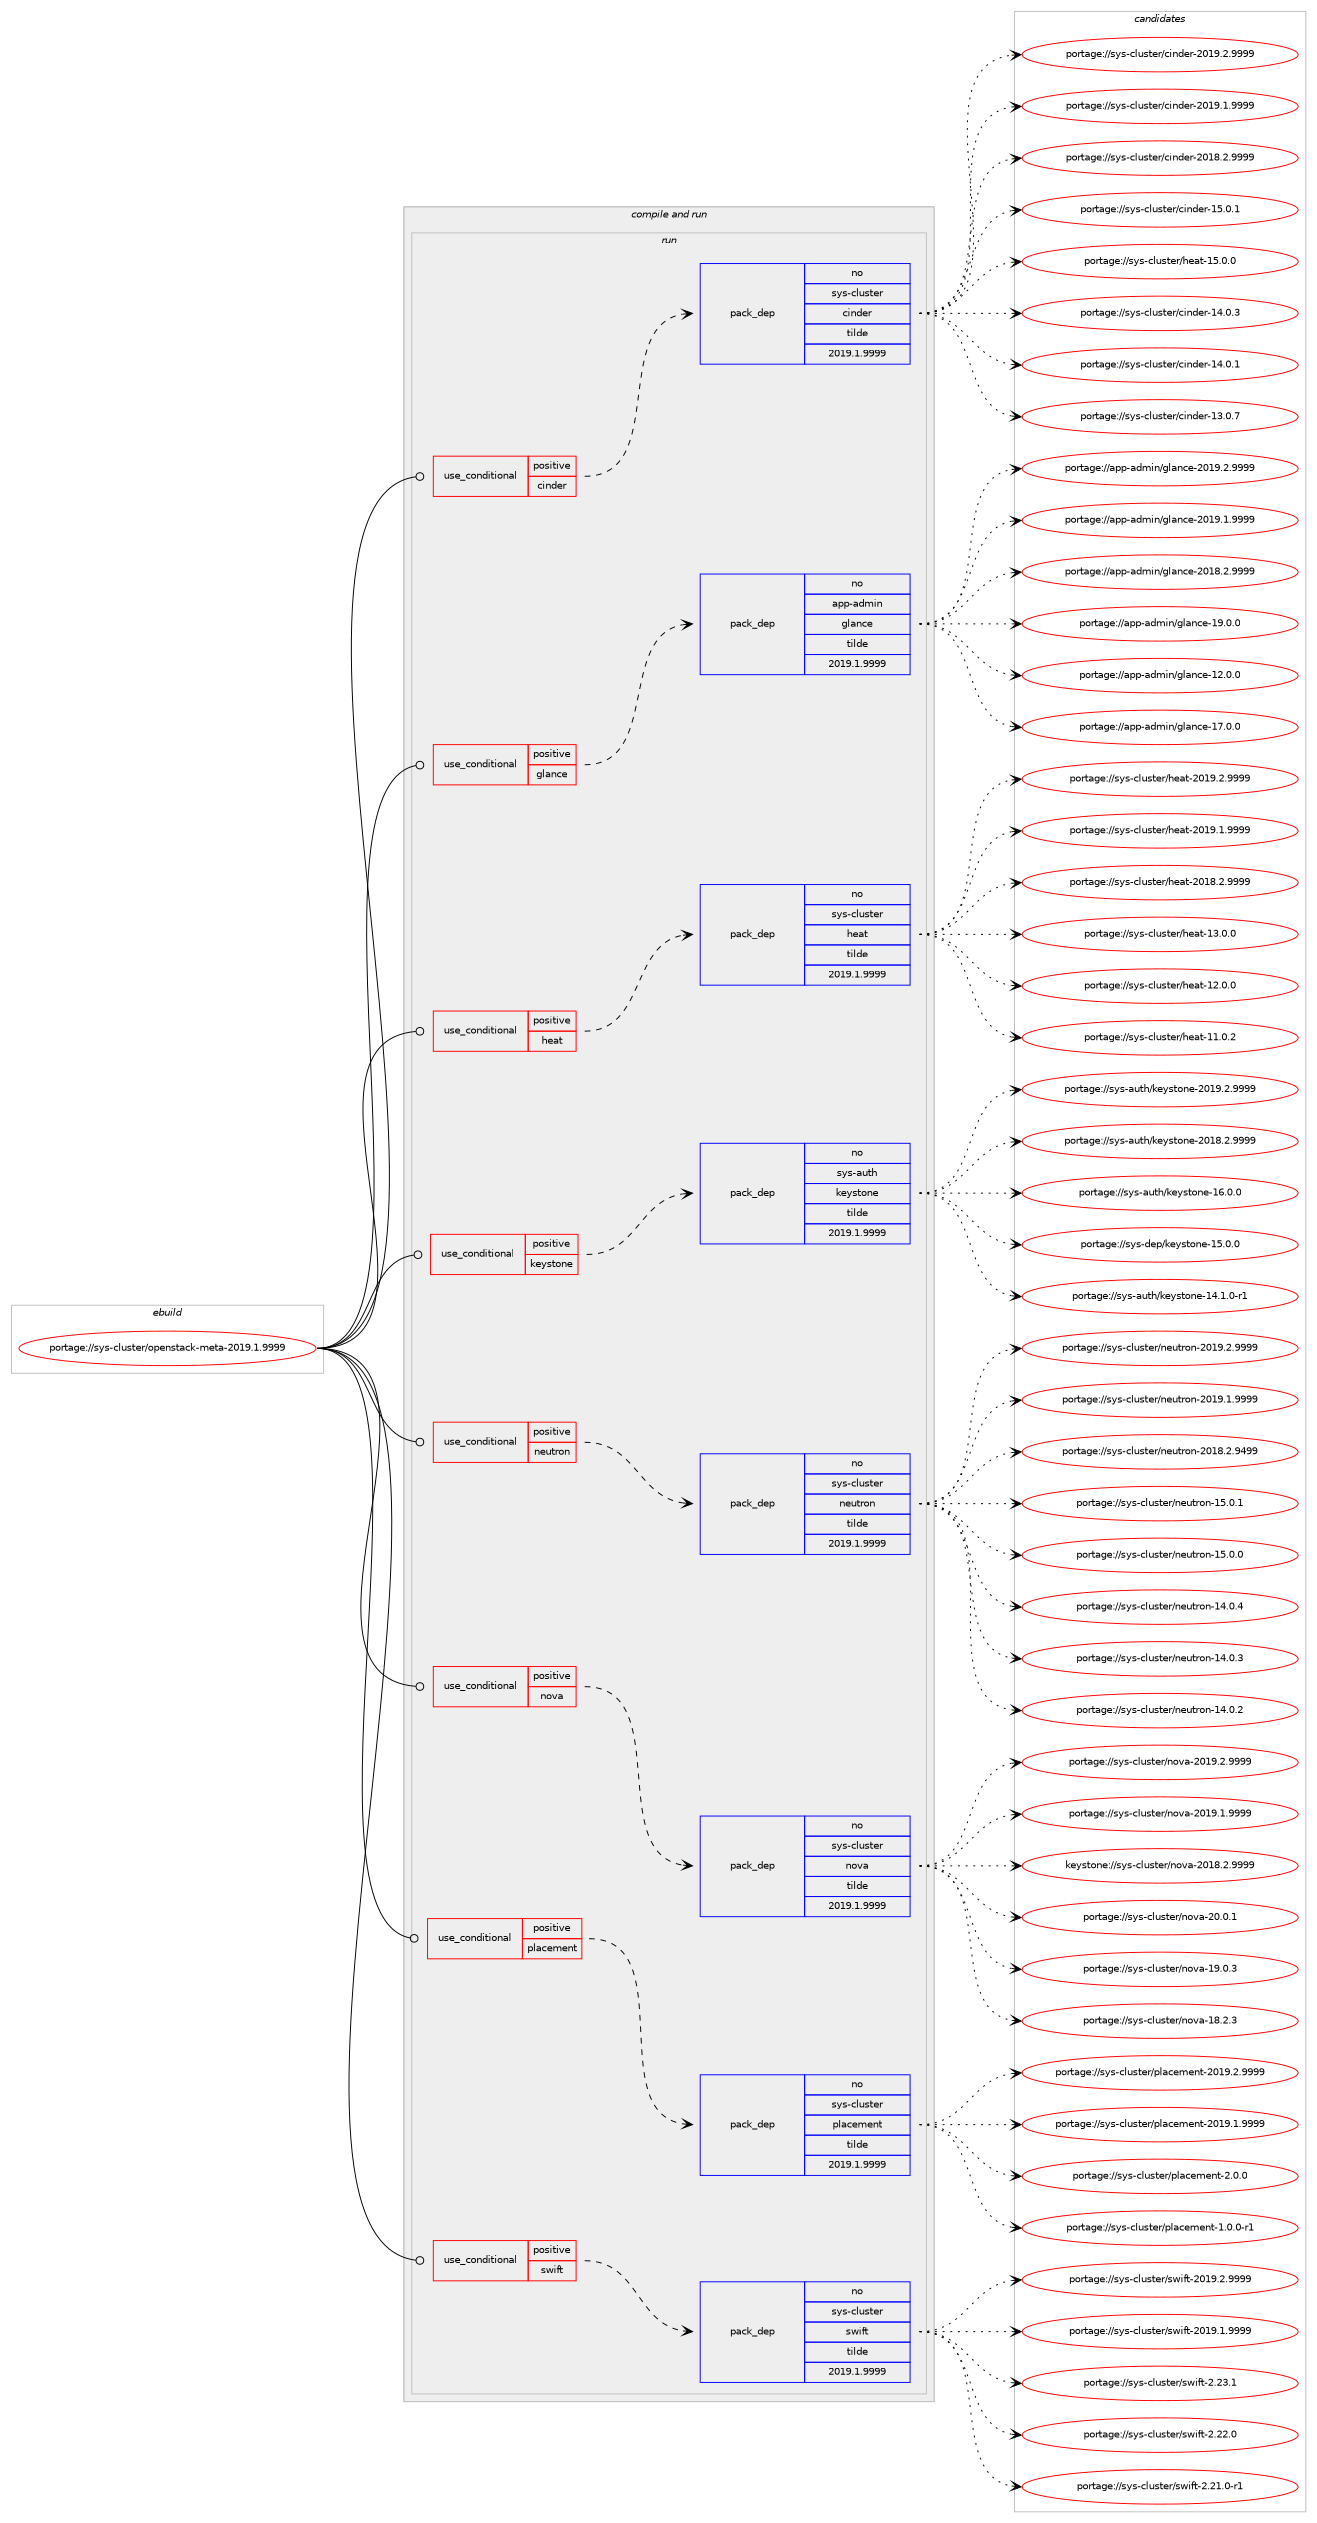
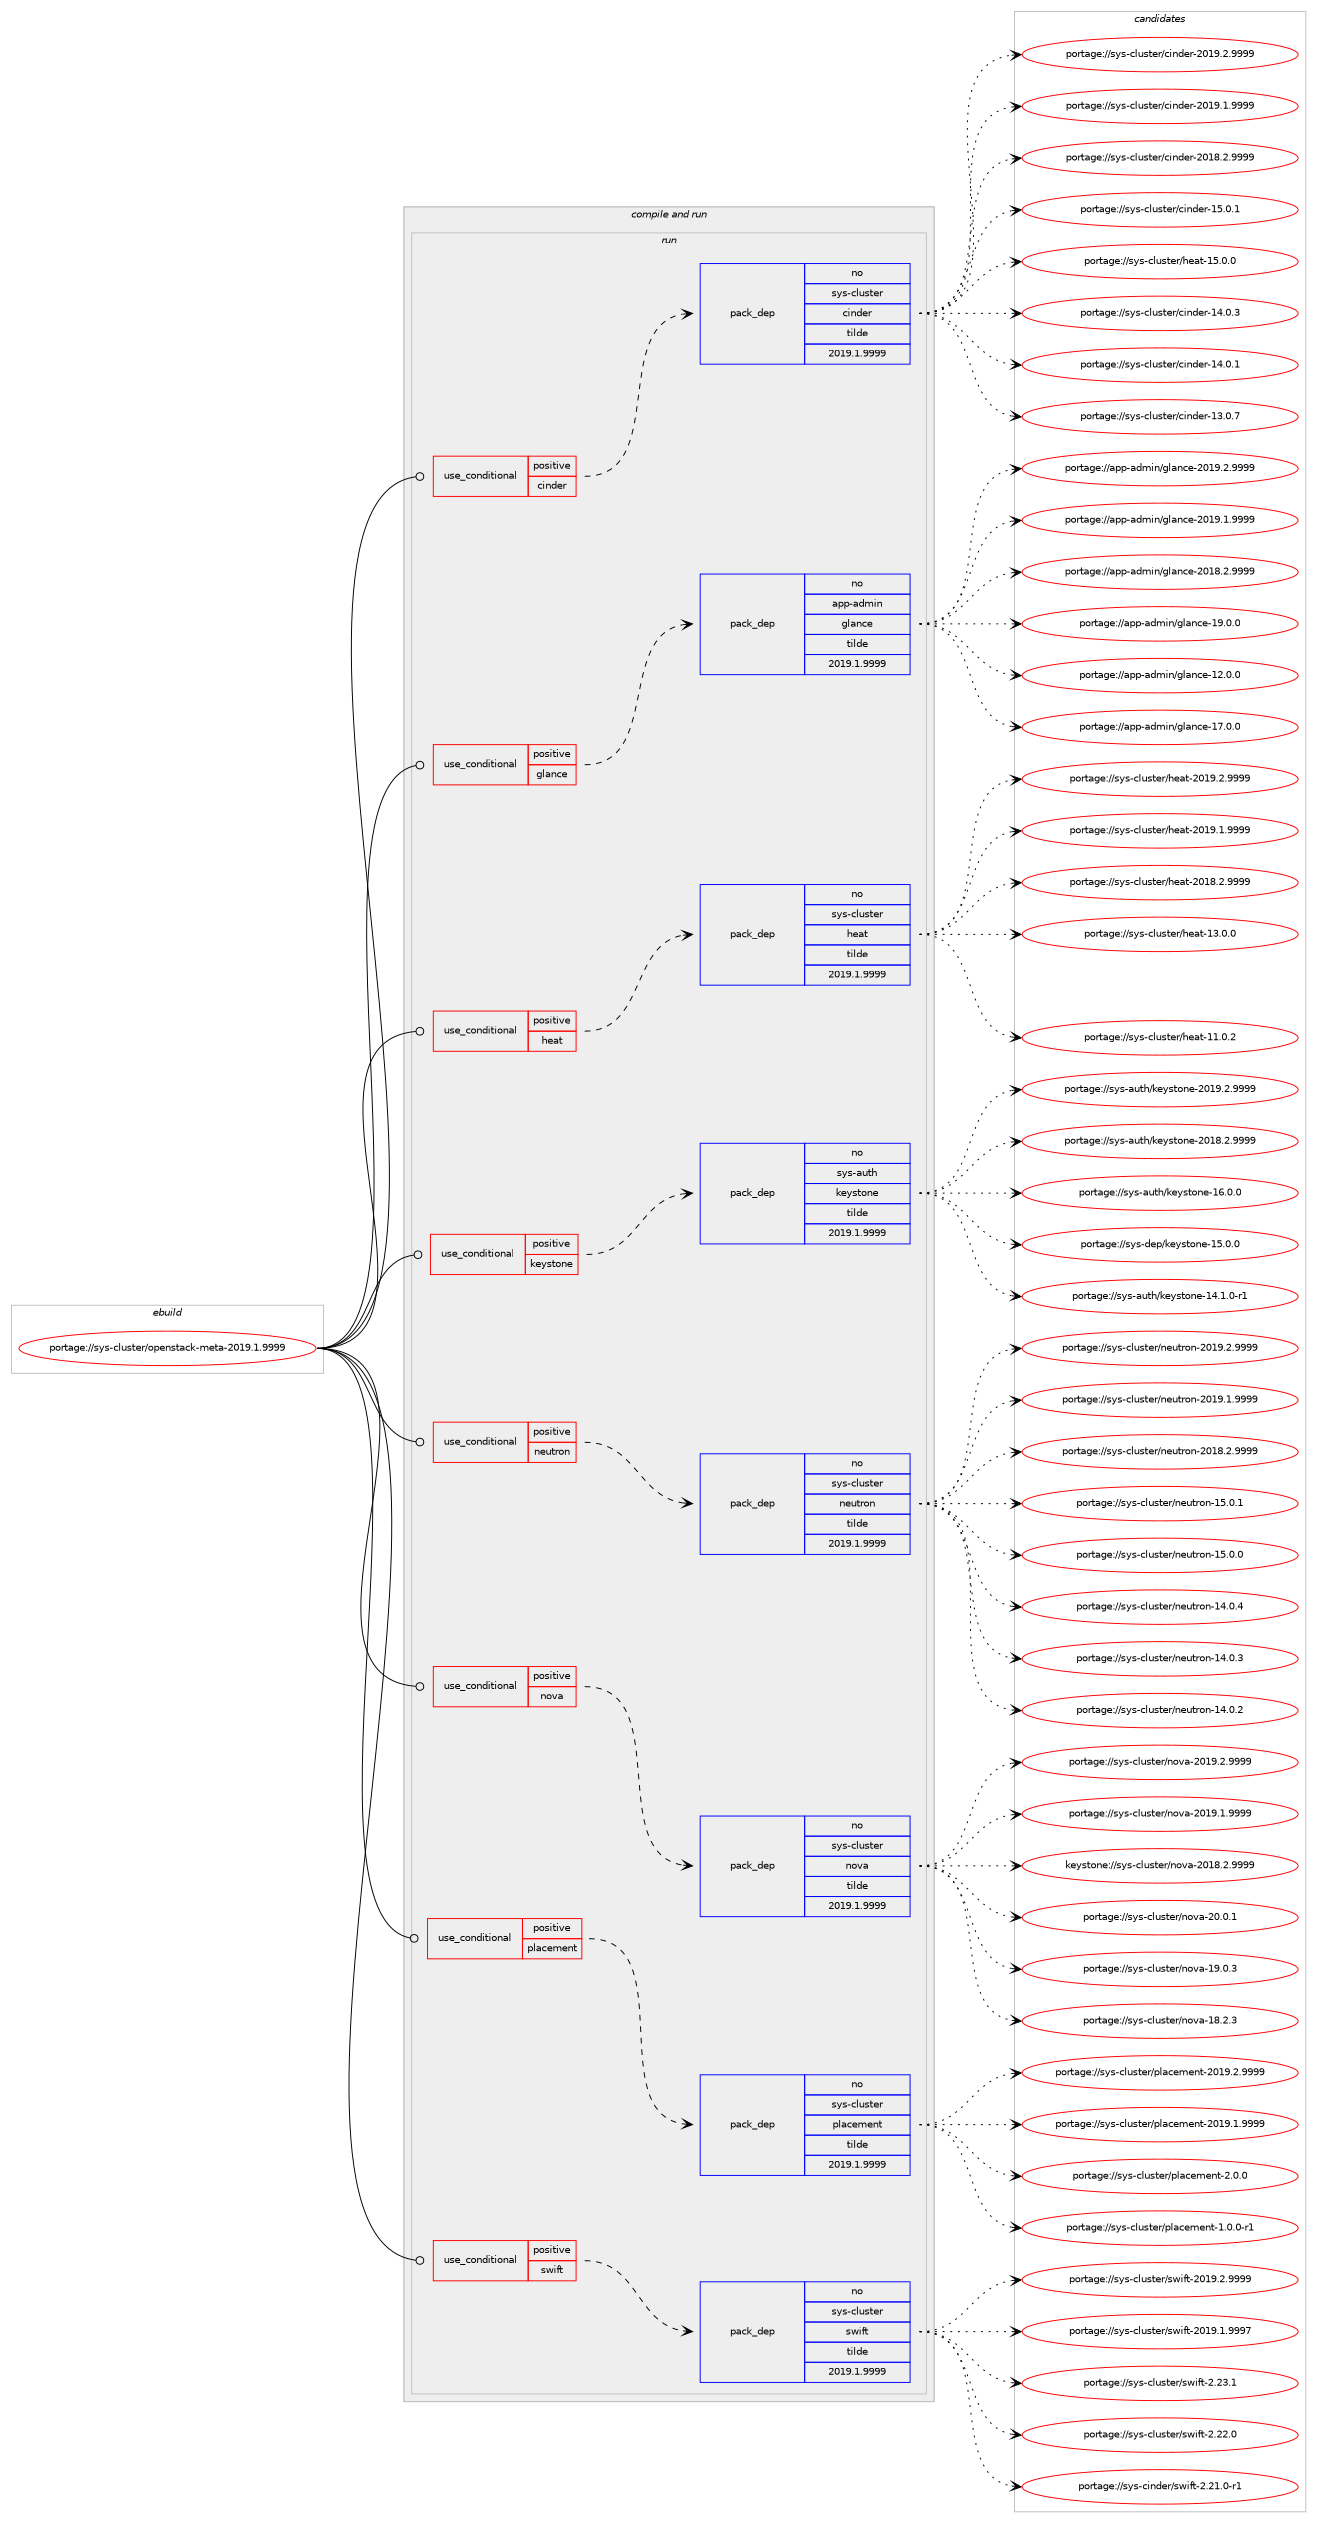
node "portage://sys-cluster/heat-12.0.0": removed
node "portage://sys-cluster/neutron-2018.2.9499": label "portage://sys-cluster/neutron-2018.2.9499" -> "portage://sys-cluster/neutron-2018.2.9999"
node "portage://sys-cluster/swift-2019.1.9999": label "portage://sys-cluster/swift-2019.1.9999" -> "portage://sys-cluster/swift-2019.1.9997"
node "portage://sys-cluster/swift-2.21.0-r1": label "portage://sys-cluster/swift-2.21.0-r1" -> "portage://sys-cinder/swift-2.21.0-r1"
